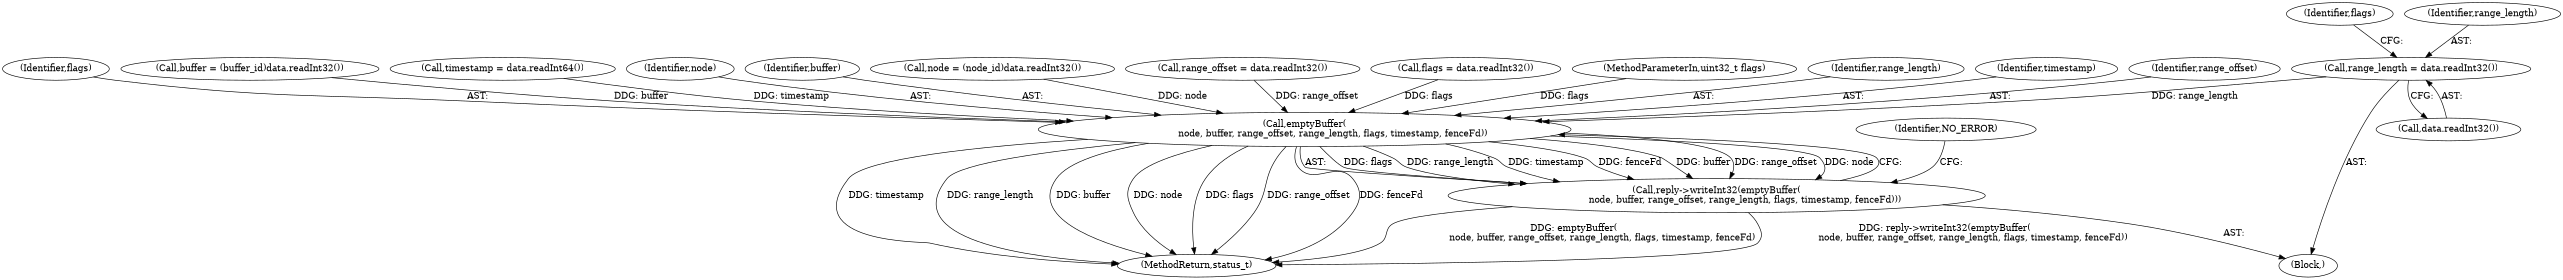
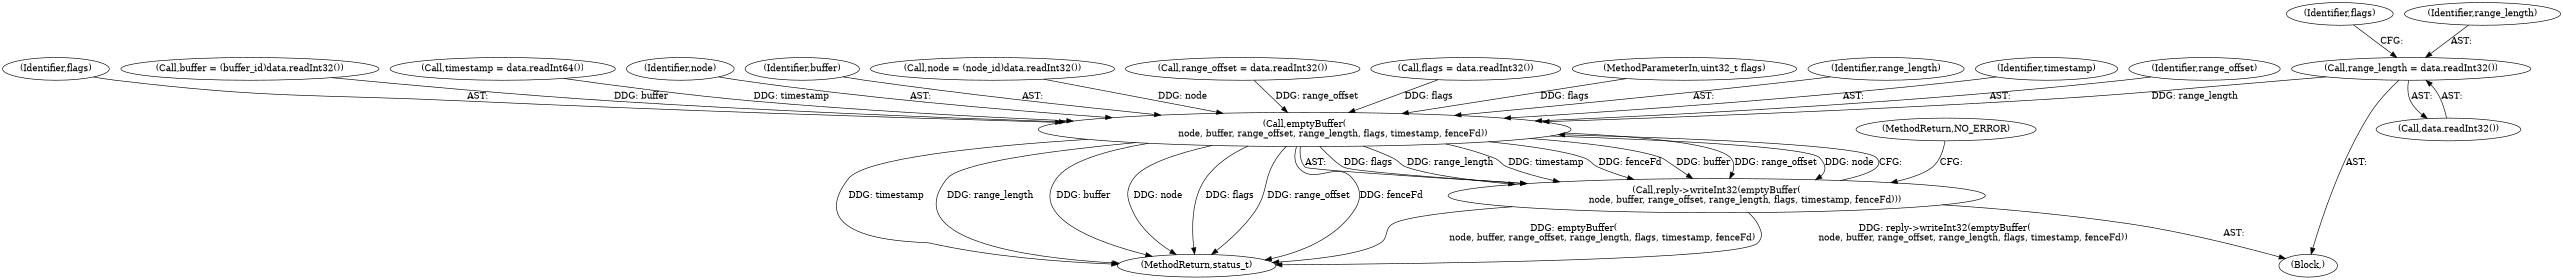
edge "(Call,range_length = data.readInt32())" -> "(Call,data.readInt32())": label "CFG: " -> "AST: "
node "(Identifier,NO_ERROR)": label "(Identifier,NO_ERROR)" -> "(MethodReturn,NO_ERROR)"
